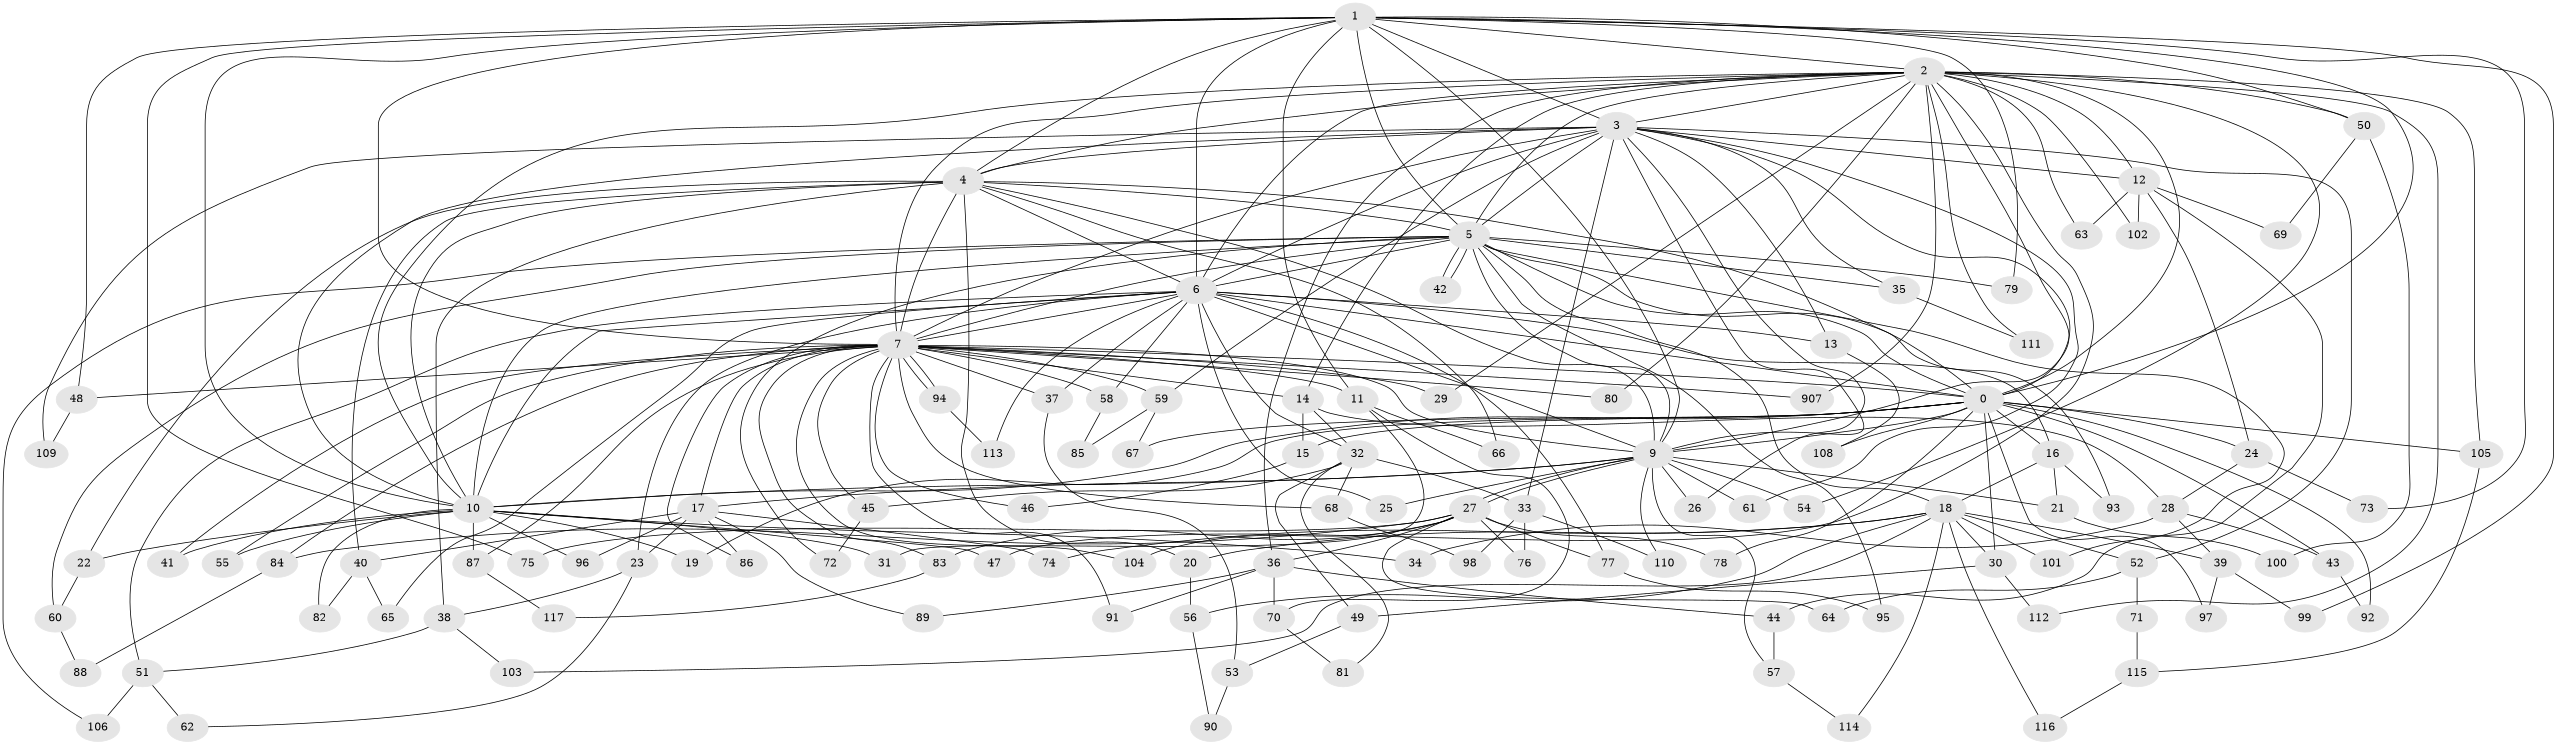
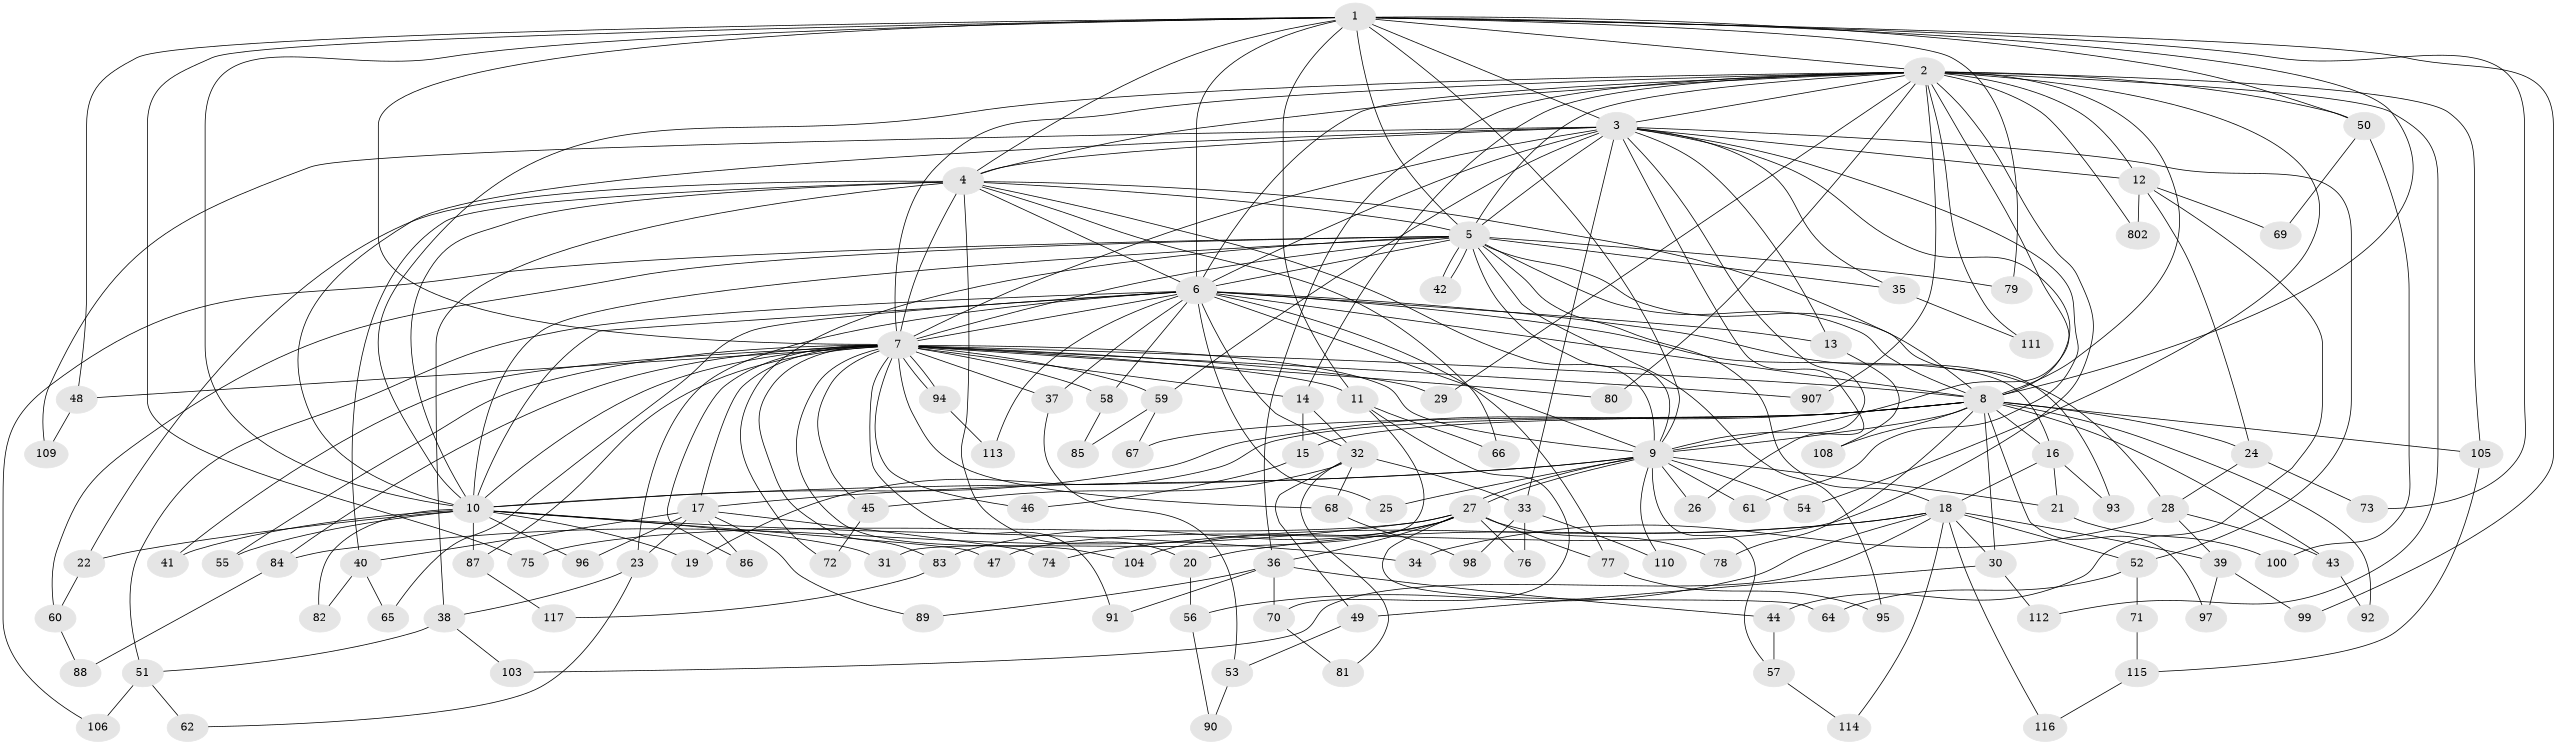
node "63": removed
node "102": label "102" -> "802"
edge "7" -- "10": added
node "0": label "0" -> "8"
edge "14" -- "28": now "6" -- "28"
node "101": removed
